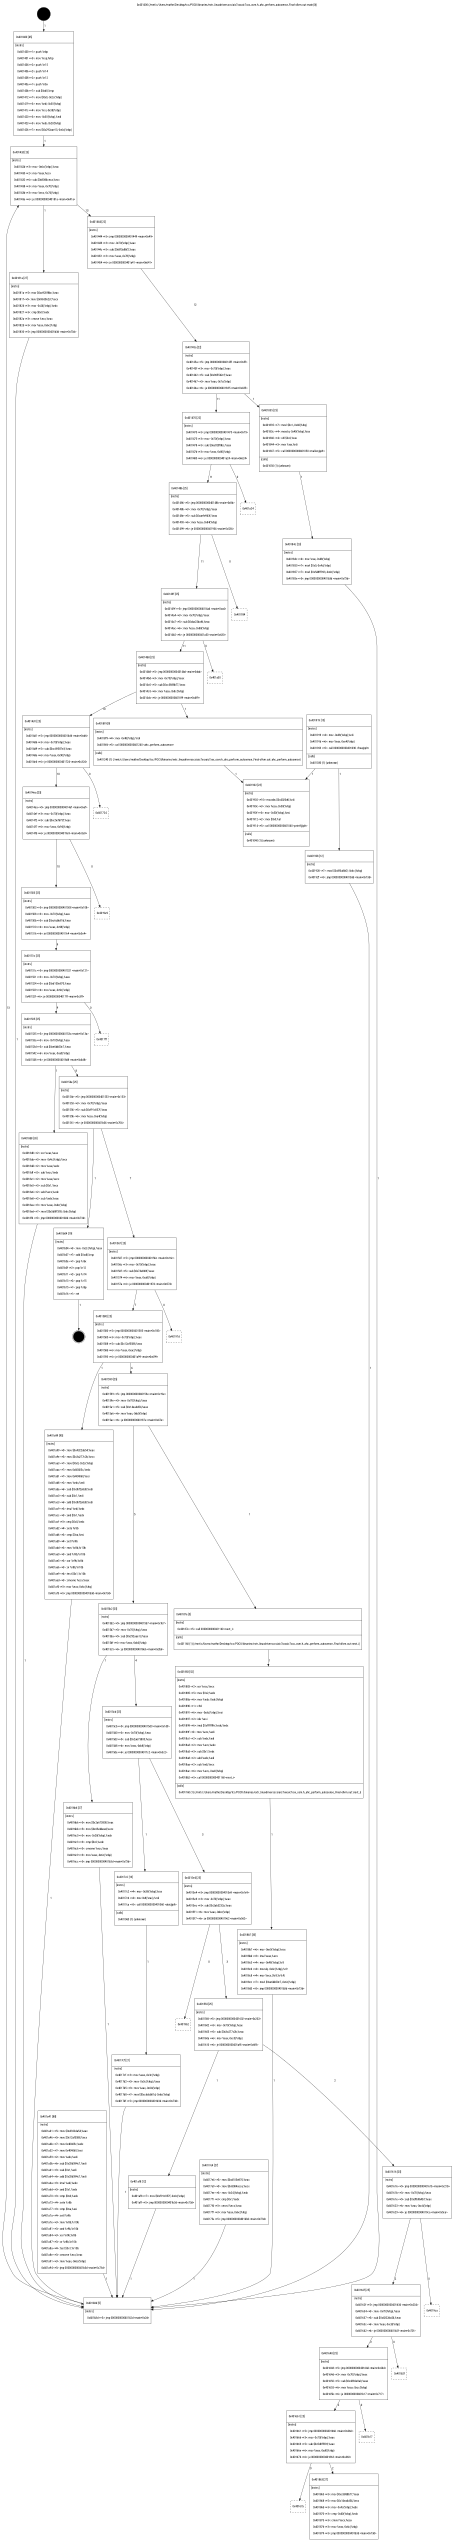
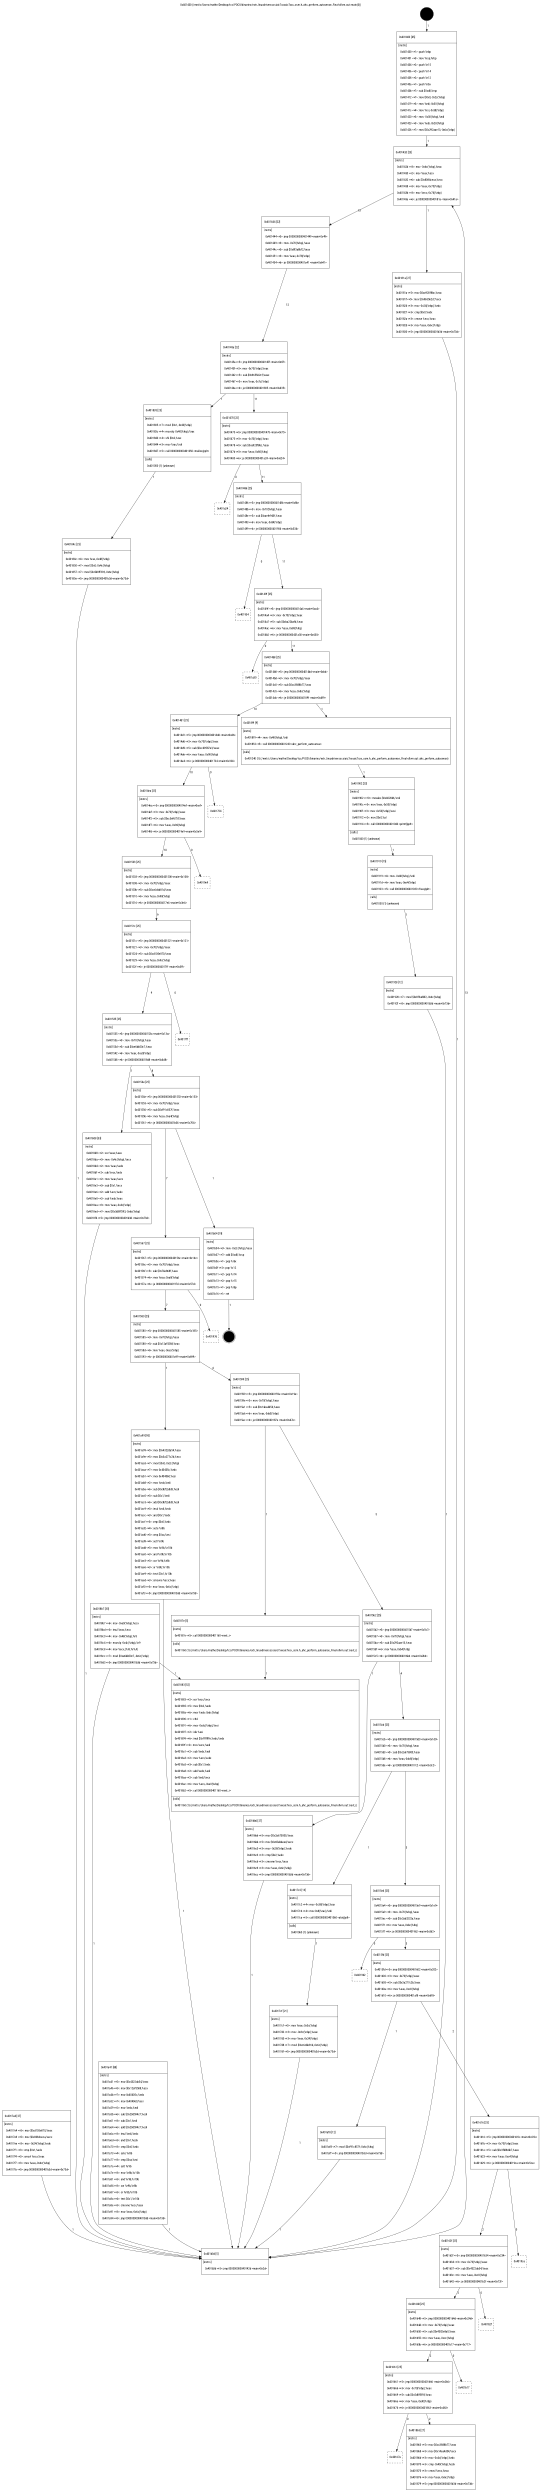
edge "0x401919 [15]" -> "0x401902 [23]": reversed
edge "0x401883 [52]" -> "0x4018b7 [33]": reversed
